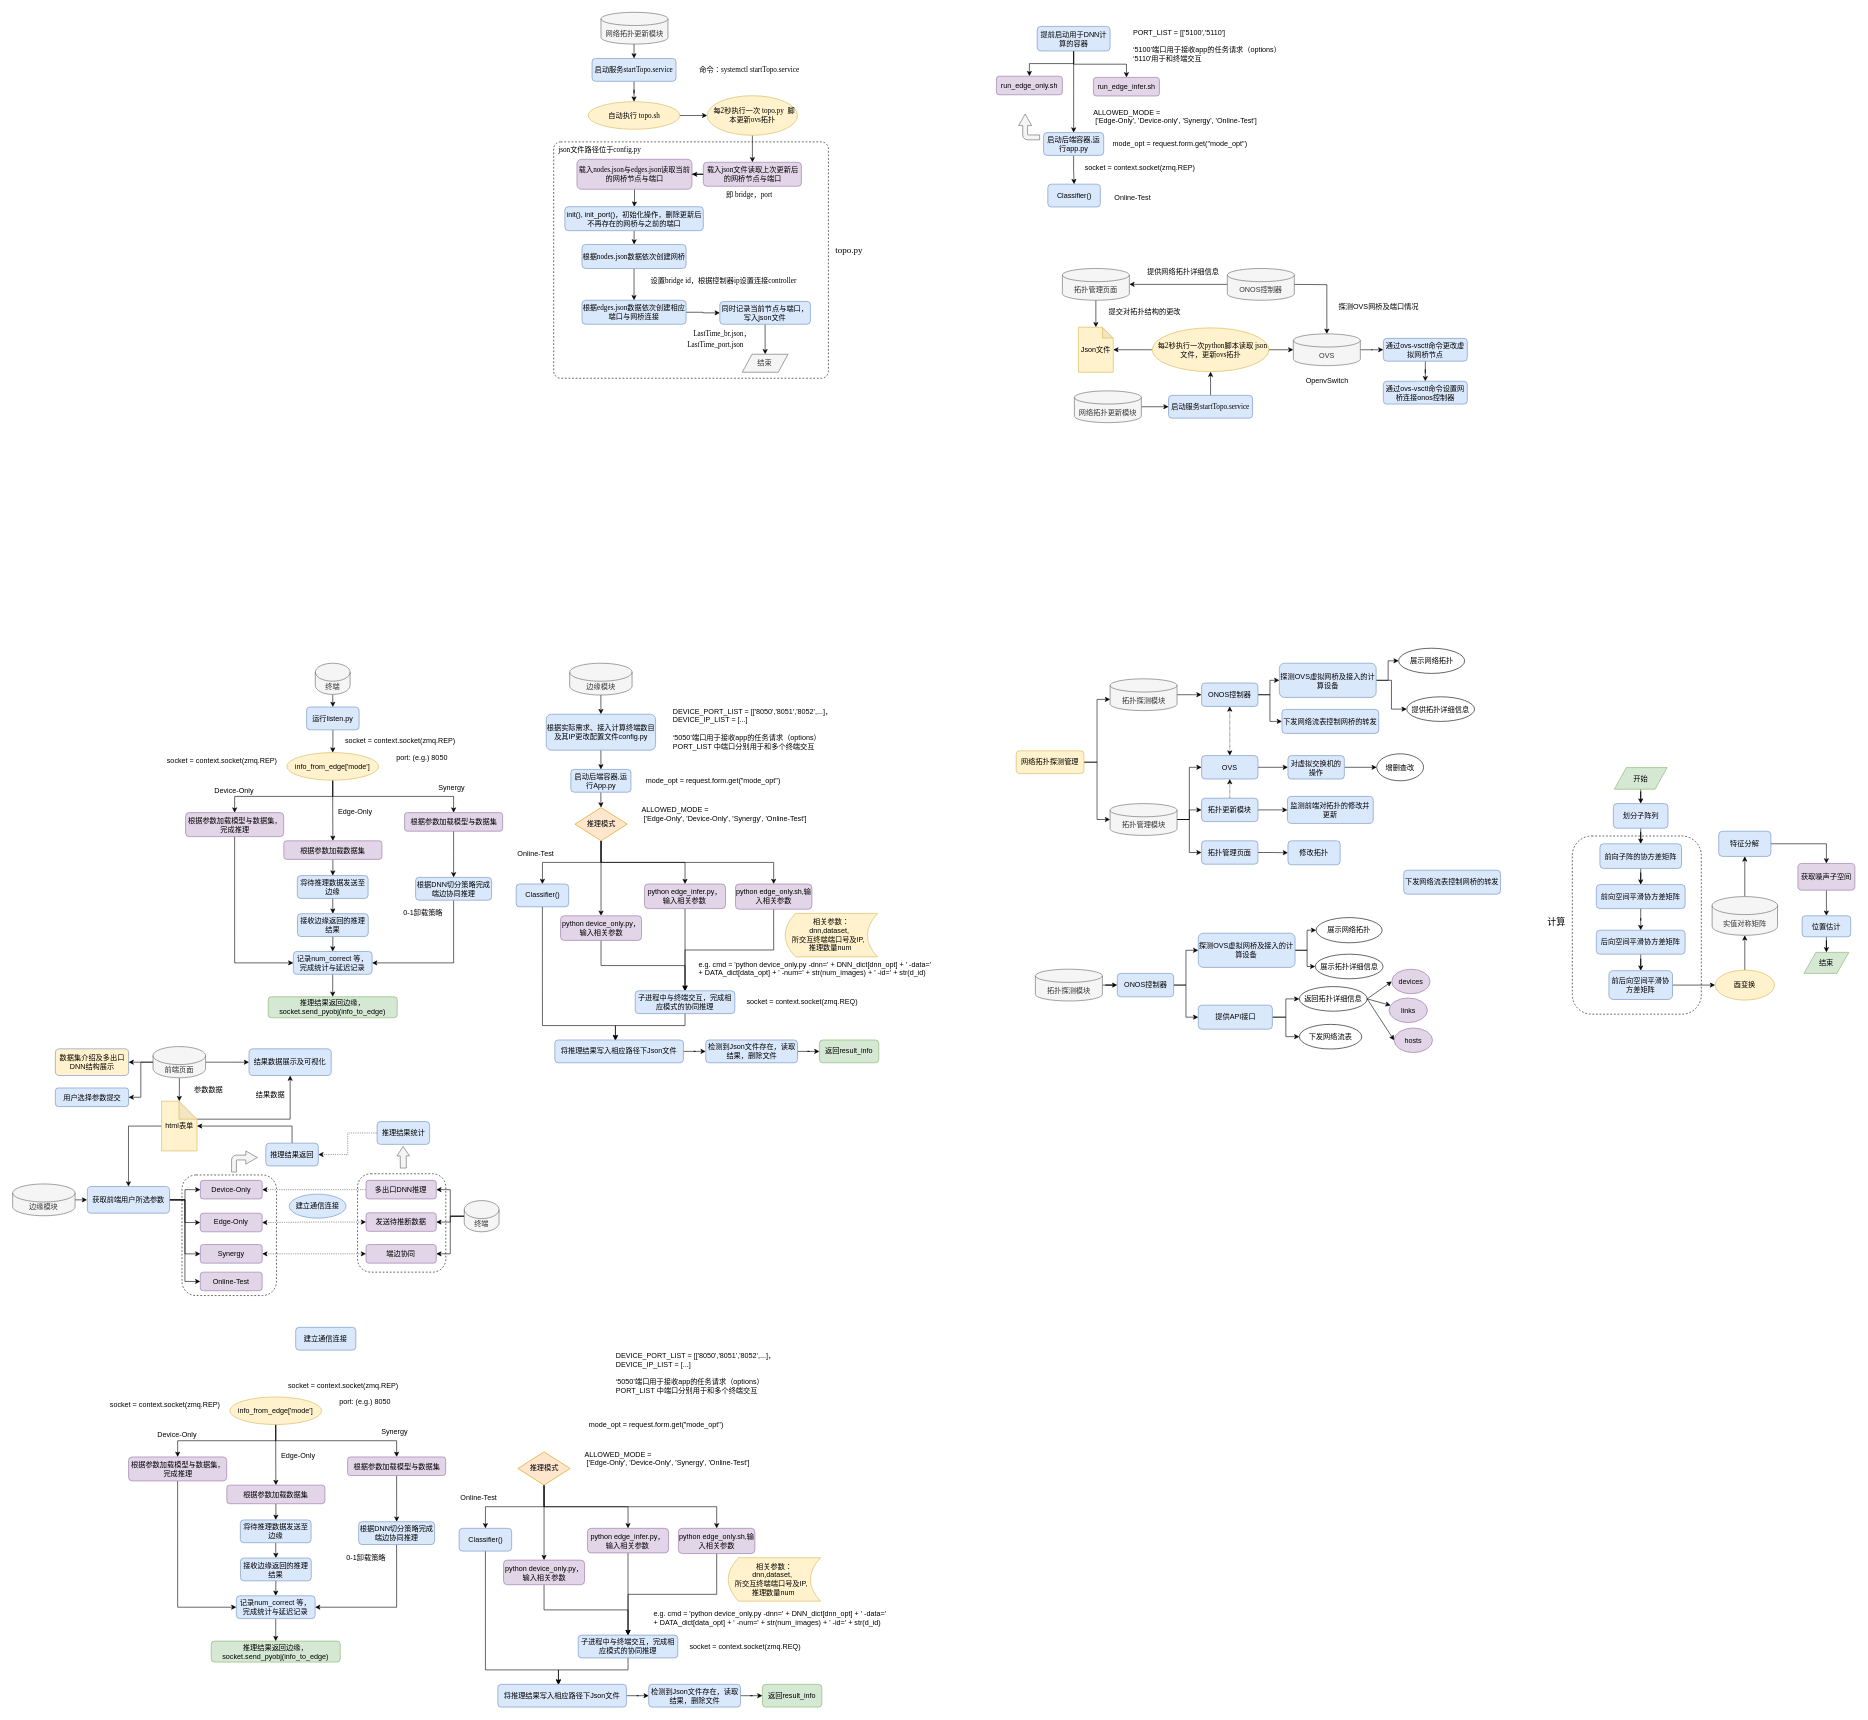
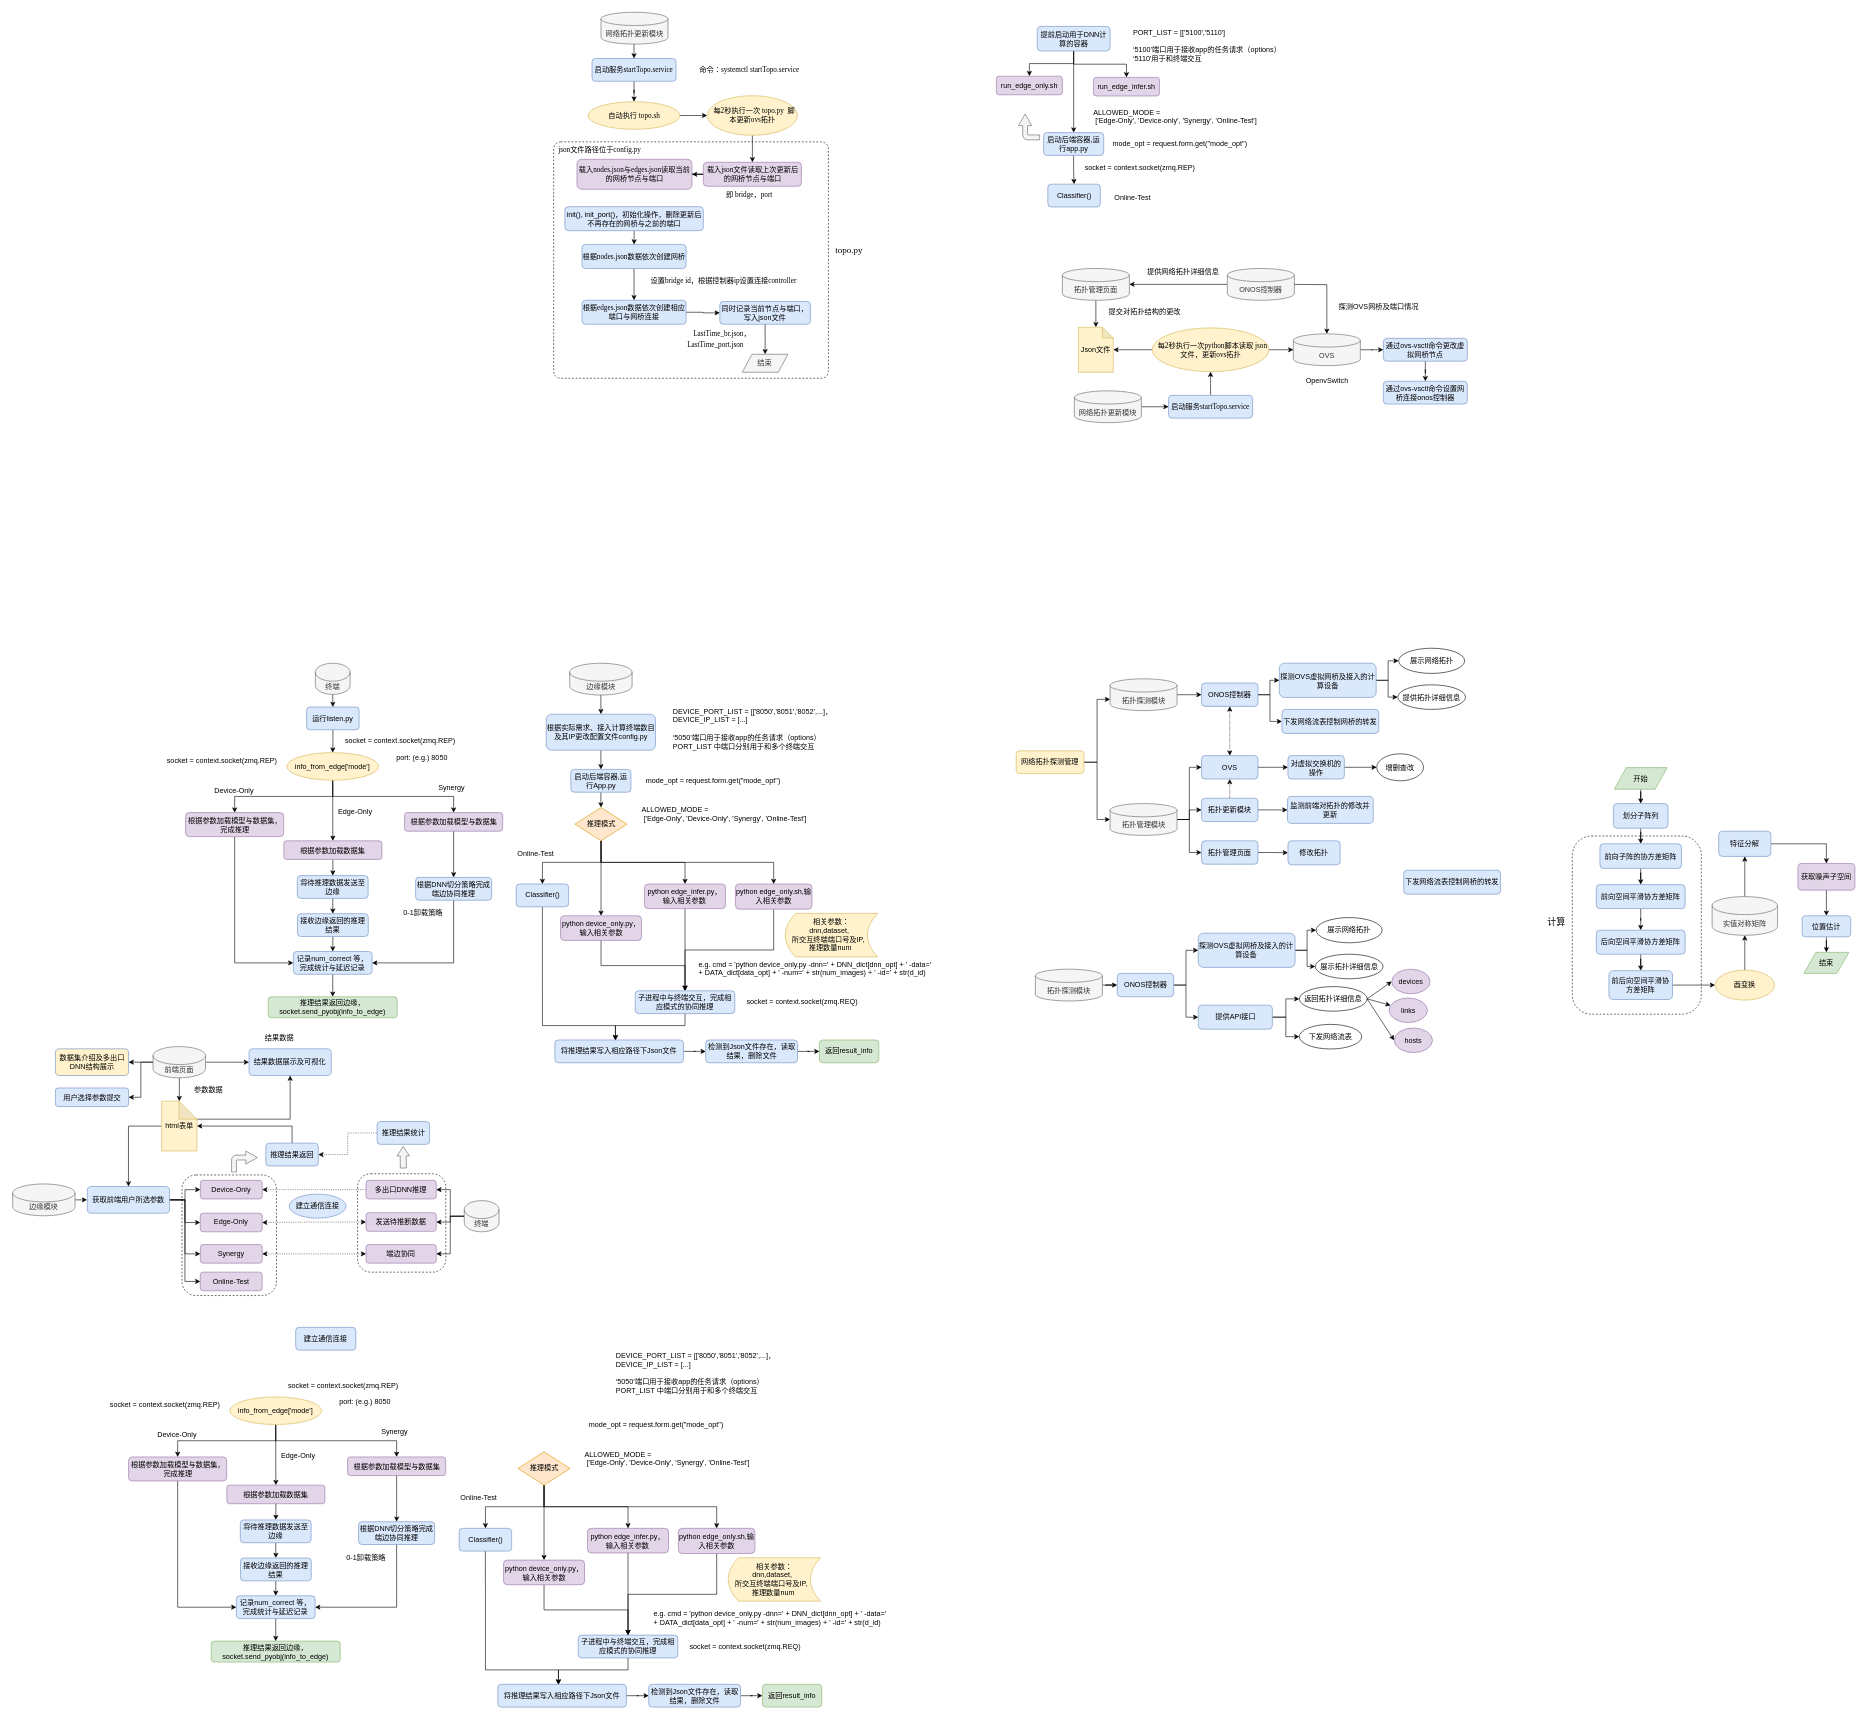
edge "载入nodes.json与edges.json读取当前的网桥节点与端口" -> "init(), init_port()，初始化操作，删除更新后不再存在的网桥与之前的端口": removed
node "提供拓扑详细信息": moved (1441, 709) -> (1432, 697)
node "结果数据": moved (272, 1094) -> (281, 1037)
